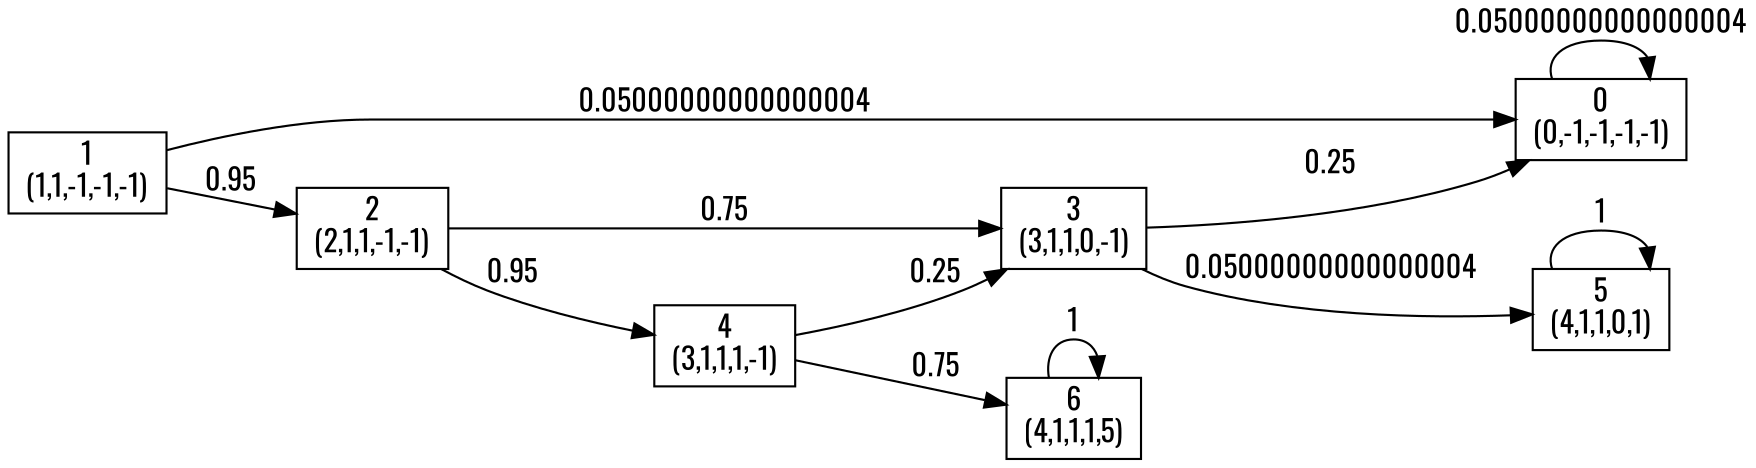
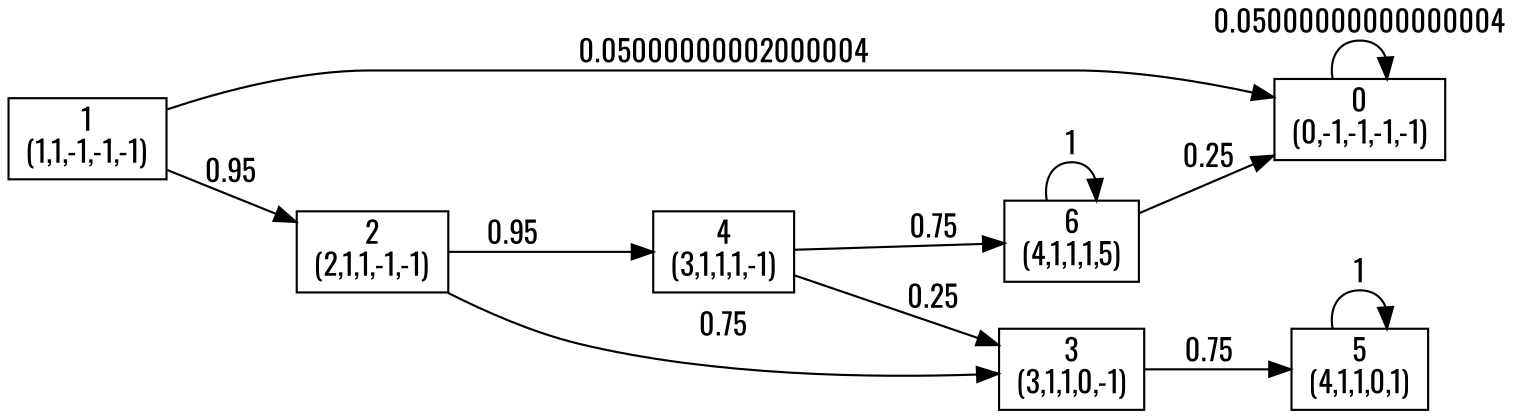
edge "1 (1,1,-1,-1,-1)" -> "0 (0,-1,-1,-1,-1)": label "0.05000000000000004" -> "0.05000000002000004"
edge "3 (3,1,1,0,-1)" -> "0 (0,-1,-1,-1,-1)": now "6 (4,1,1,1,5)" -> "0 (0,-1,-1,-1,-1)"
edge "3 (3,1,1,0,-1)" -> "5 (4,1,1,0,1)": label "0.05000000000000004" -> "0.75"
